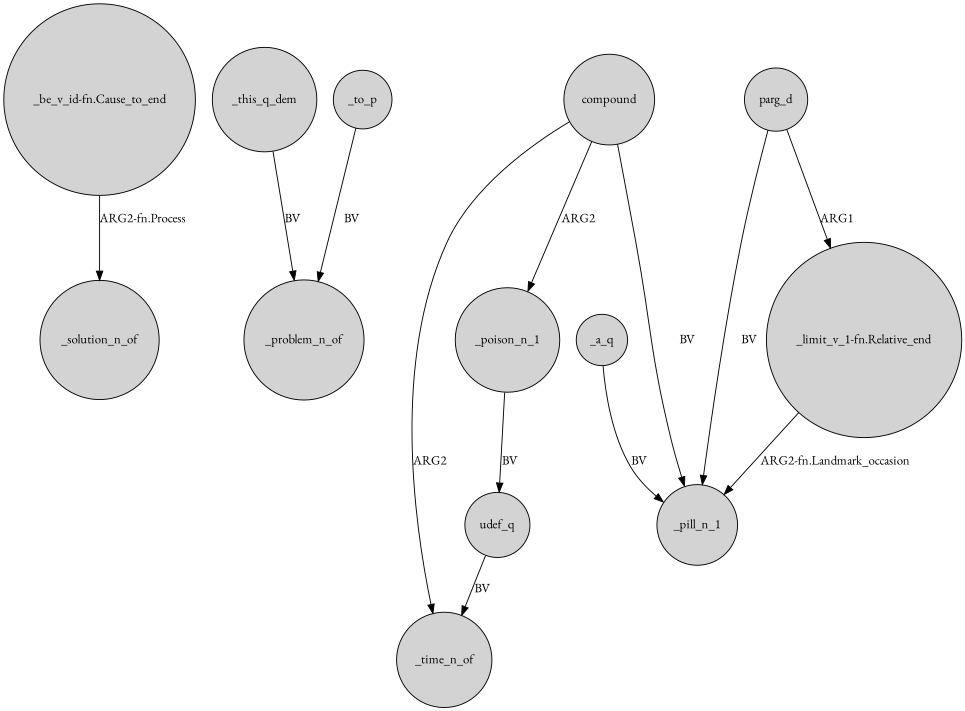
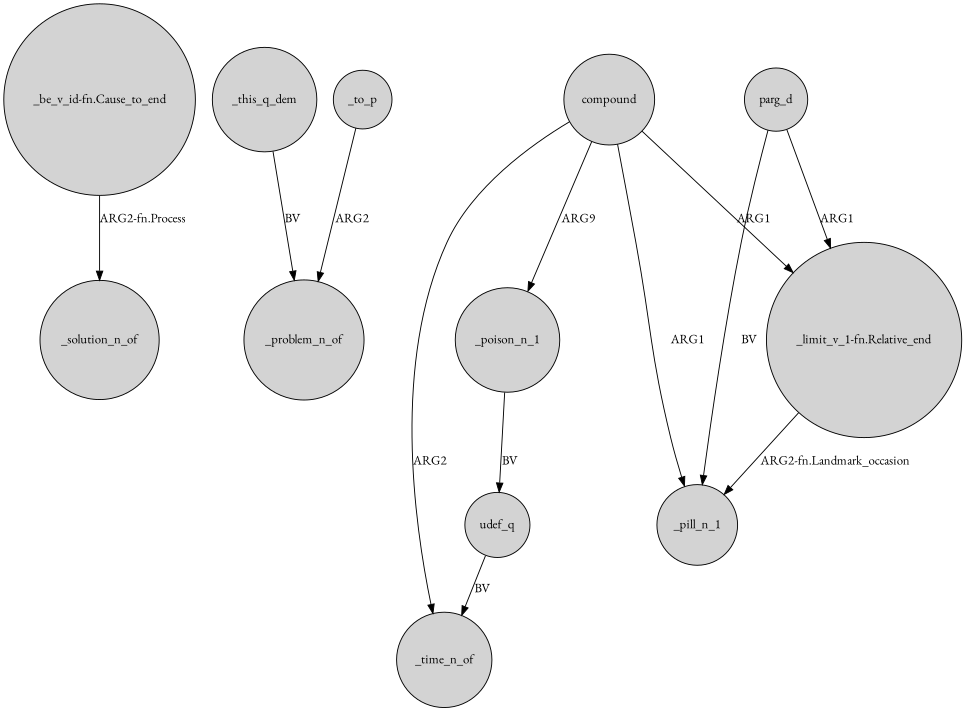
edge "compound" -> "_limit_v_1-fn.Relative_end": added, label "ARG1"
edge "_to_p" -> "_problem_n_of": label "BV" -> "ARG2"
edge "compound" -> "_poison_n_1": label "ARG2" -> "ARG9"
node "_a_q": removed
edge "compound" -> "_pill_n_1": label "BV" -> "ARG1"
